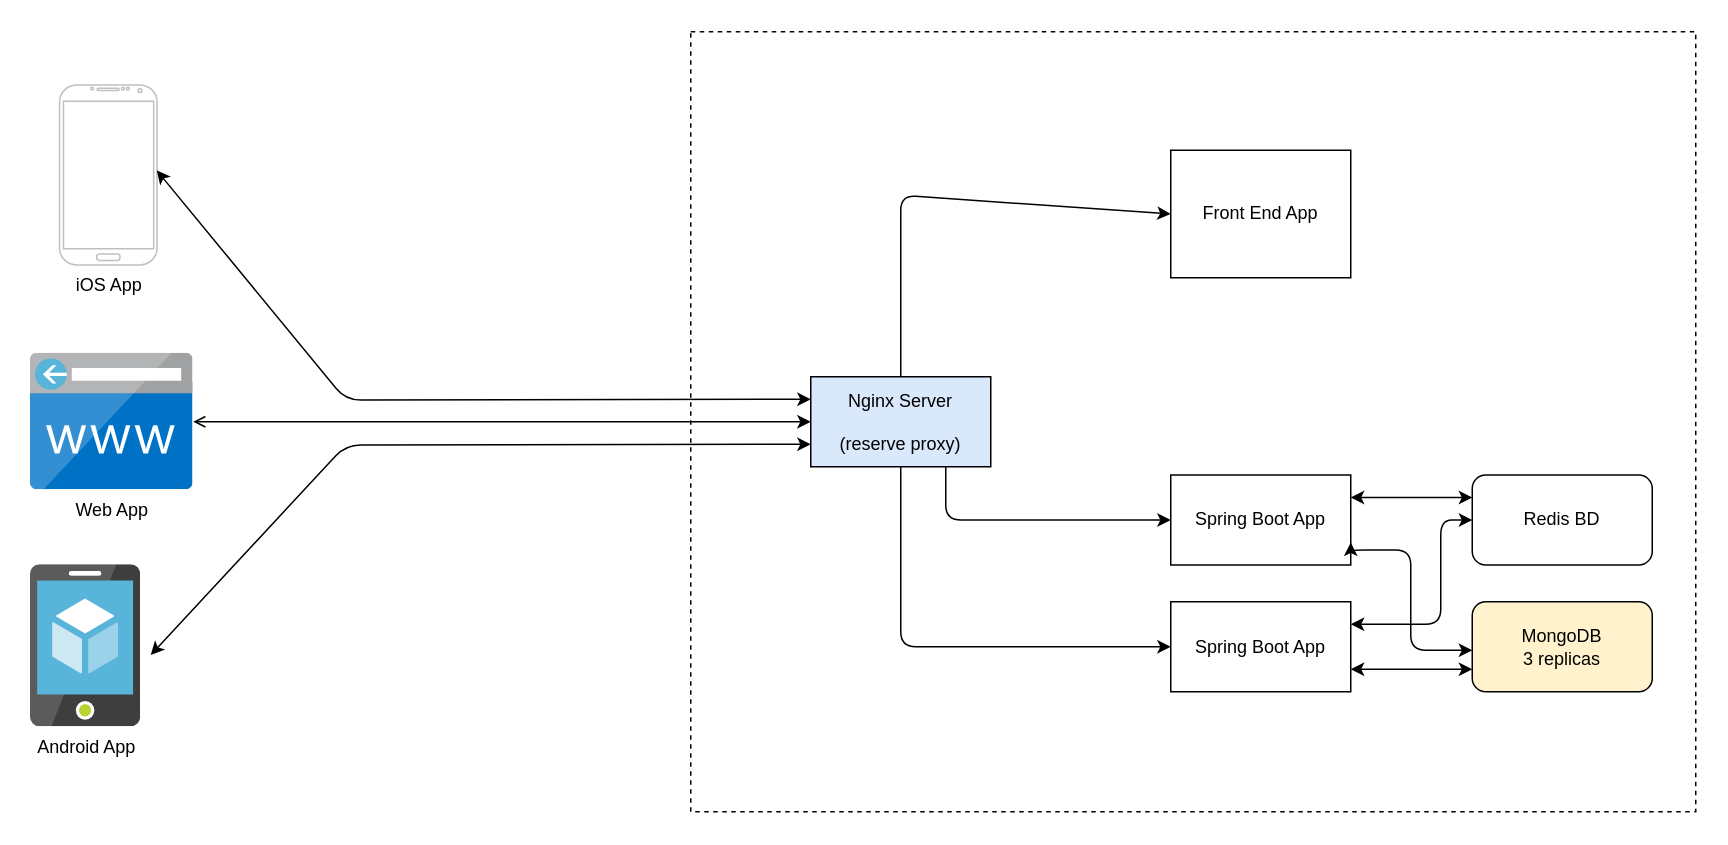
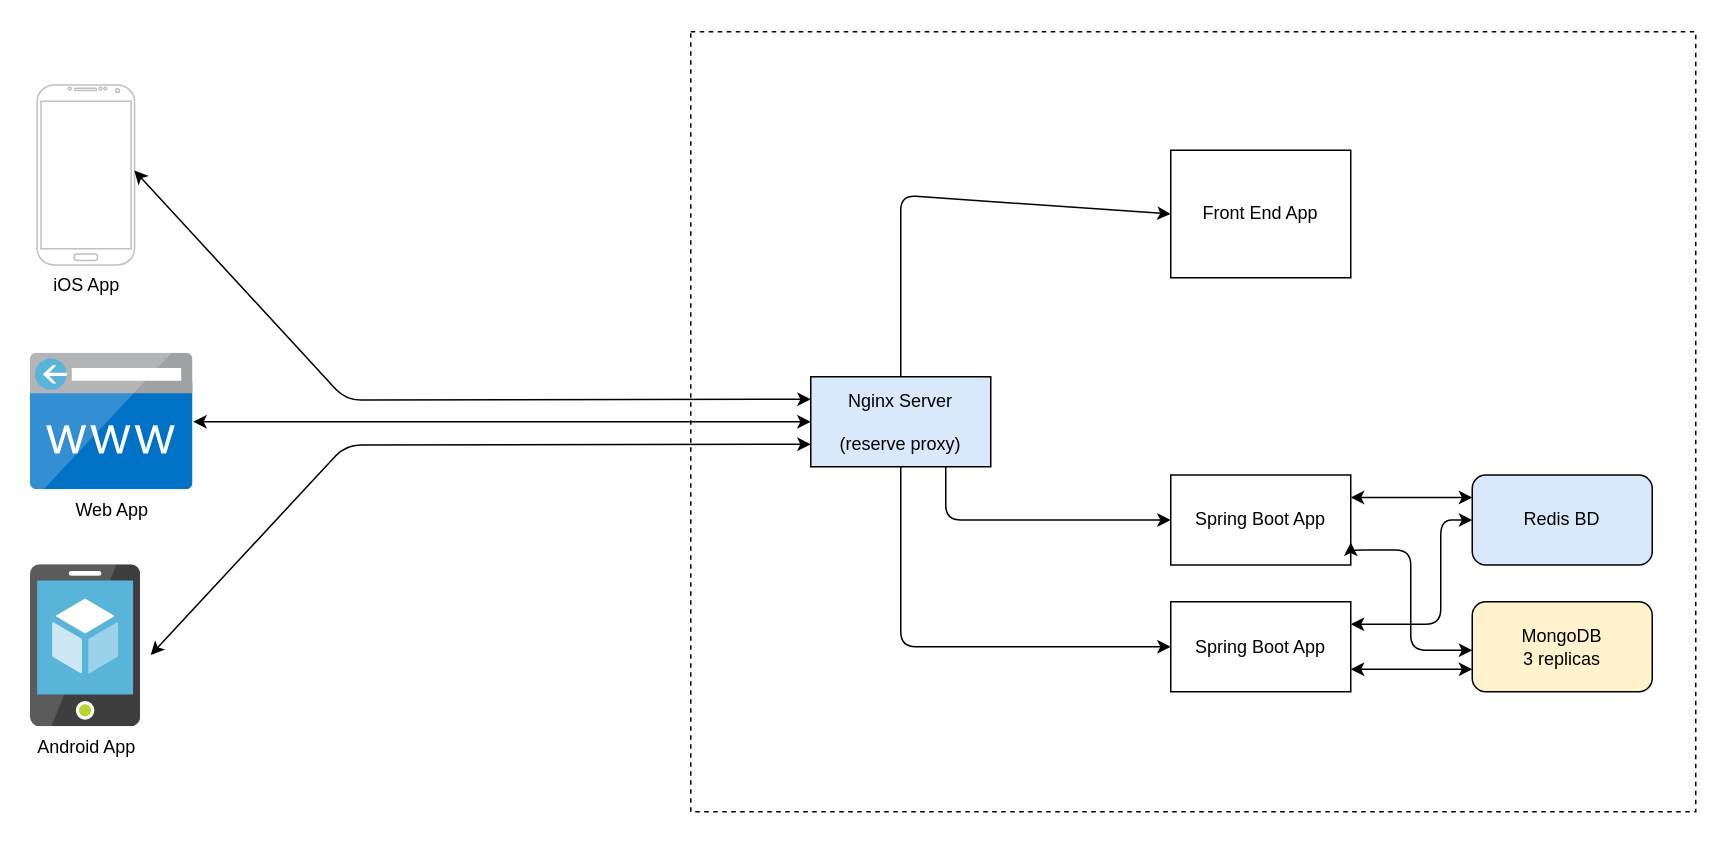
node "iOS App": moved (108, 175) -> (86, 175)
edge "Web App" -- "Nginx Server (reserve proxy)": arrowhead open -> classic
node "Redis BD": fillcolor #ffffff -> #dae8fc
